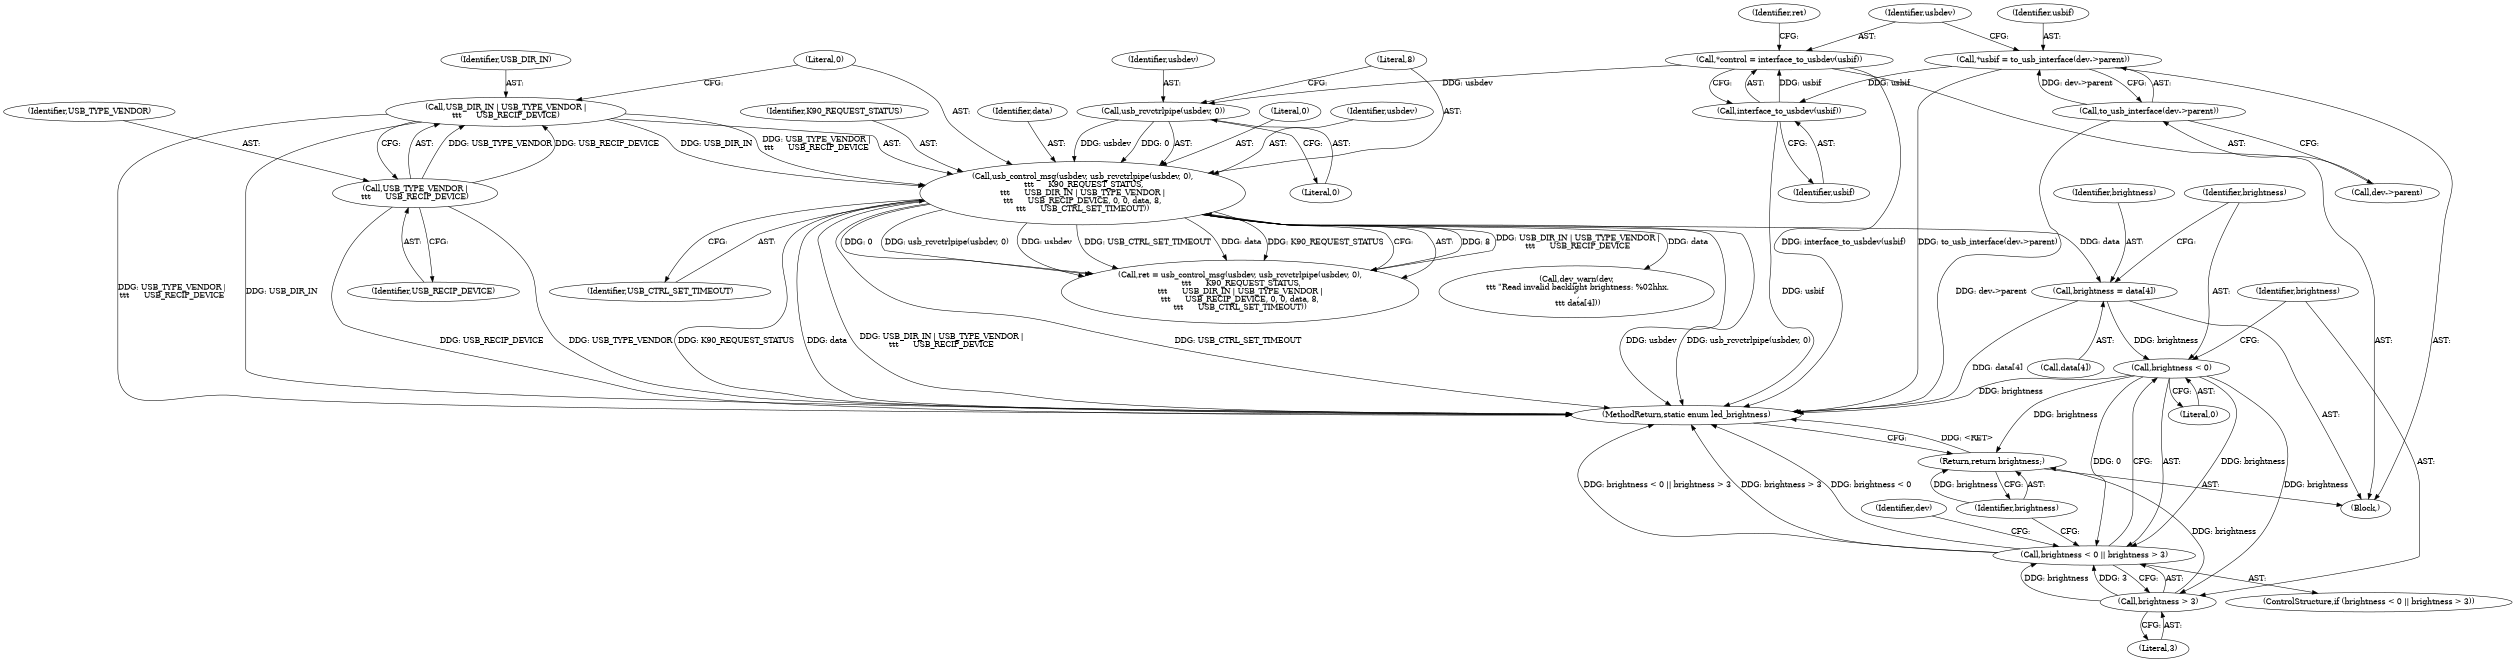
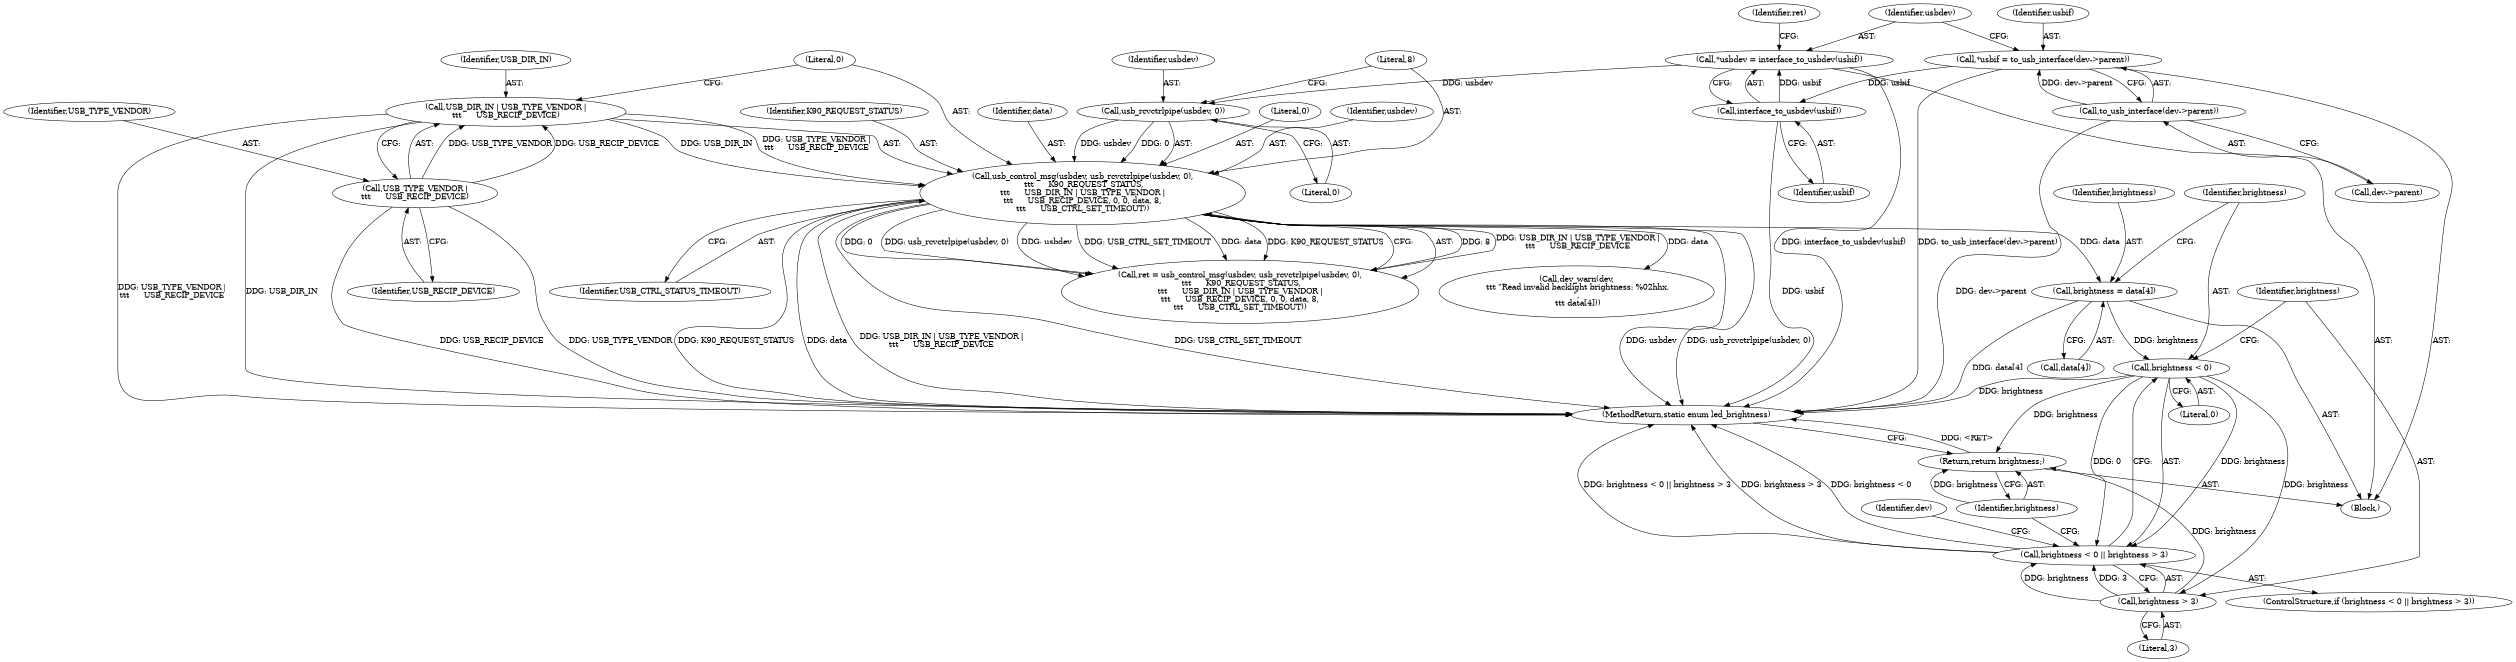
node "(Call,*control = interface_to_usbdev(usbif))": label "(Call,*control = interface_to_usbdev(usbif))" -> "(Call,*usbdev = interface_to_usbdev(usbif))"
node "(Identifier,USB_CTRL_SET_TIMEOUT)": label "(Identifier,USB_CTRL_SET_TIMEOUT)" -> "(Identifier,USB_CTRL_STATUS_TIMEOUT)"
edge "(Call,brightness = data[4])" -> "(Call,data[4])": added, label "CFG:"
